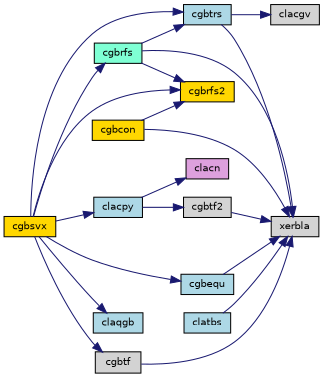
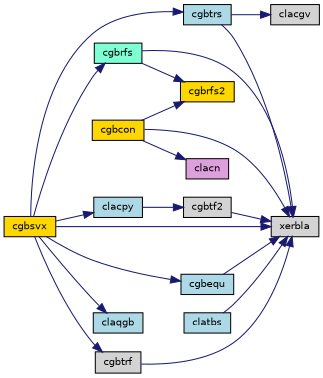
edge "cgbrfs" -> "cgbtrs": removed
edge "cgbsvx" -> "cgbrfs2": now "cgbsvx" -> "xerbla"
edge "clacpy" -> "clacn": now "cgbcon" -> "clacn"
node "cgbtf": label "cgbtf" -> "cgbtrf"
